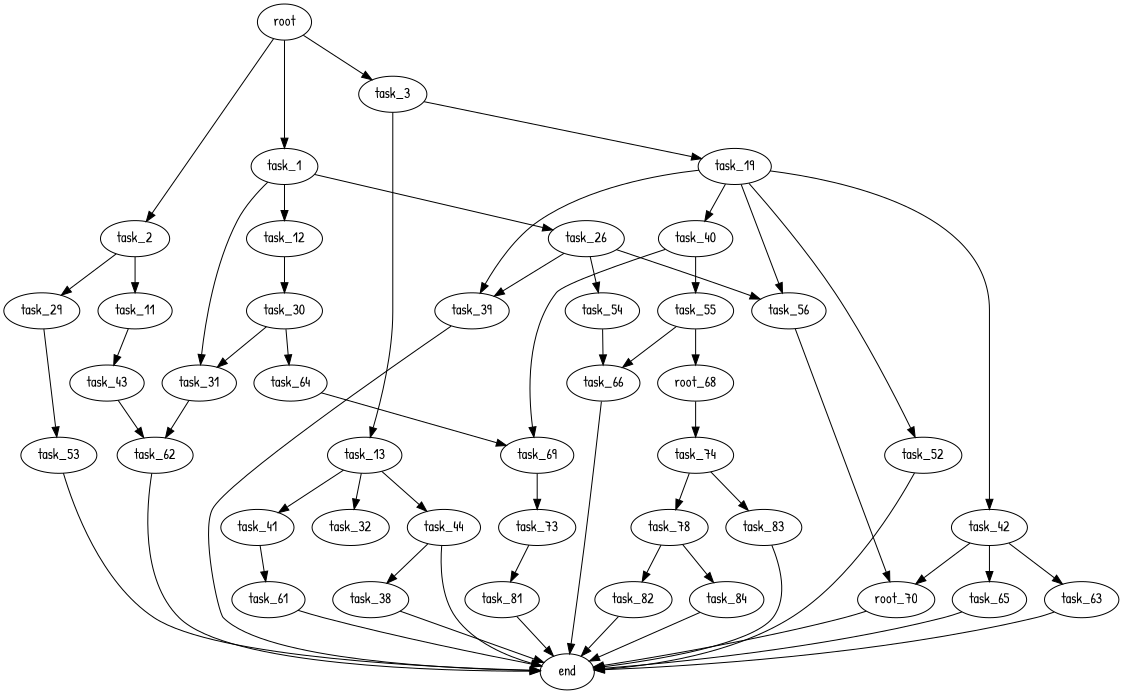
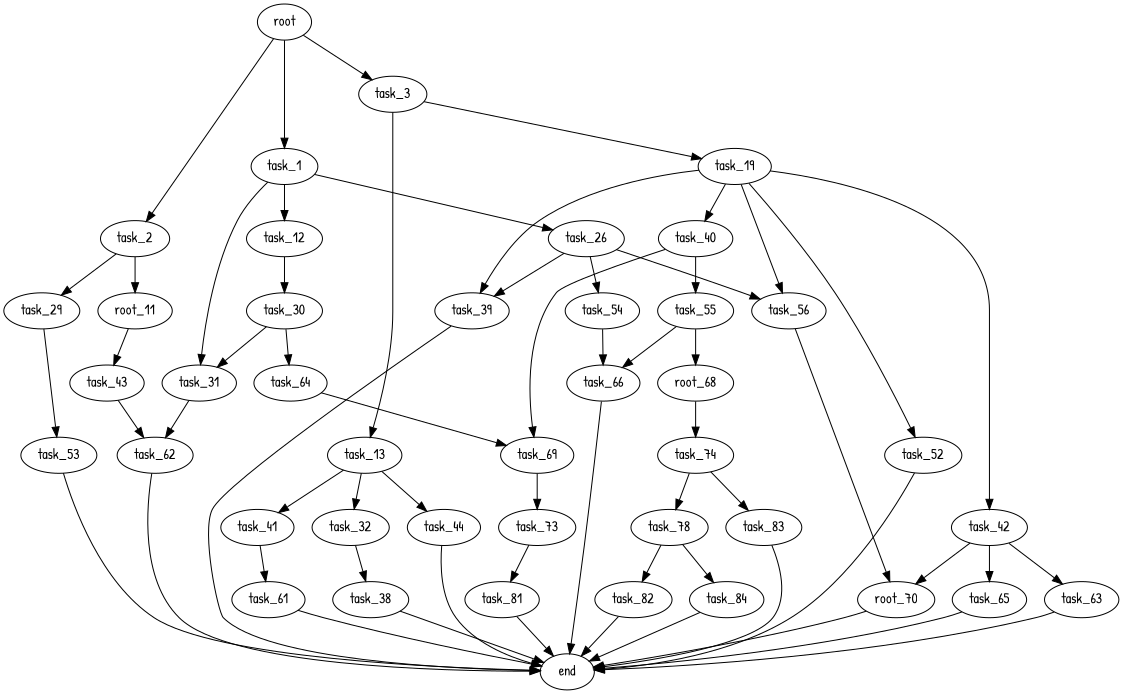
node "task_11": label "task_11" -> "root_11"
edge "task_44" -> "task_38": now "task_32" -> "task_38"
